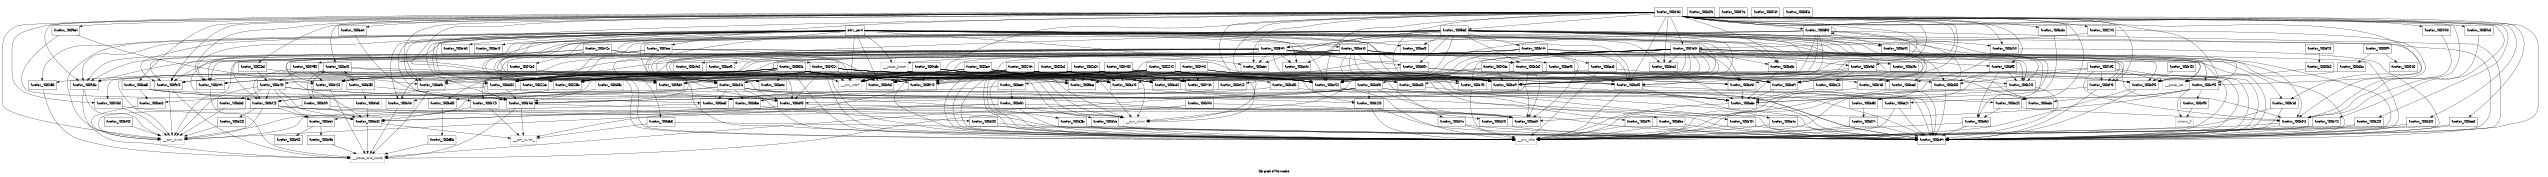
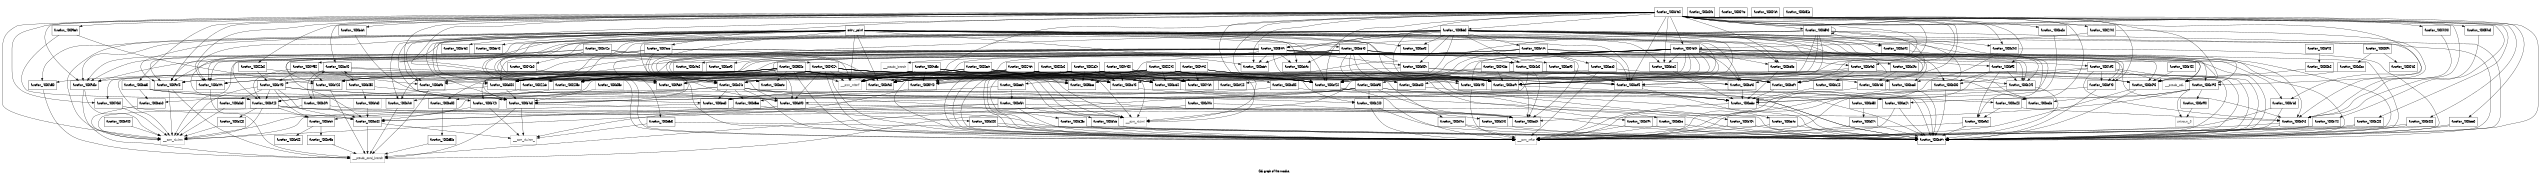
edge "entry_point" -> "__pseudo_branch": removed
edge "function_10001eac" -> "function_1000b000": now "function_10001eac" -> "function_10001d98"
edge "function_1000503c" -> "function_10005710": removed
